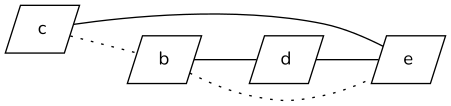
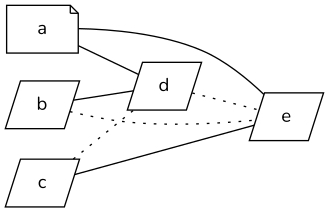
node "a": added
edge "c" -- "b": now "c" -- "d"
edge "d" -- "e": style solid -> dotted
